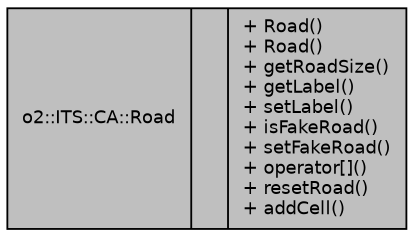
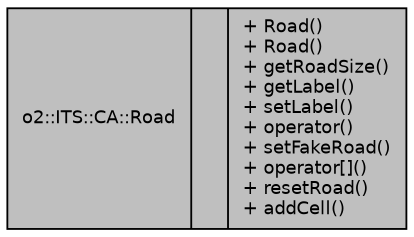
node "o2::ITS::CA::Road": text "+ isFakeRoad()" -> "+ operator()"
